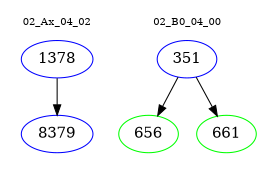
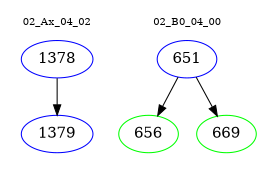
node "351": label "351" -> "651"
node "8379": label "8379" -> "1379"
node "661": label "661" -> "669"
